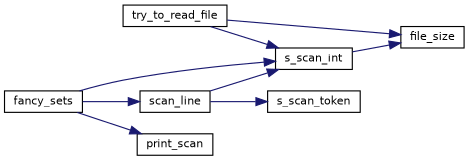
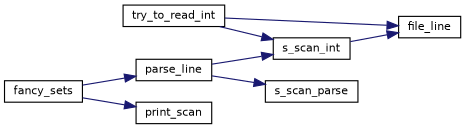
node "try_to_read_file": label "try_to_read_file" -> "try_to_read_int"
node "file_size": label "file_size" -> "file_line"
edge "fancy_sets" -> "s_scan_int": removed
node "scan_line": label "scan_line" -> "parse_line"
node "s_scan_token": label "s_scan_token" -> "s_scan_parse"
